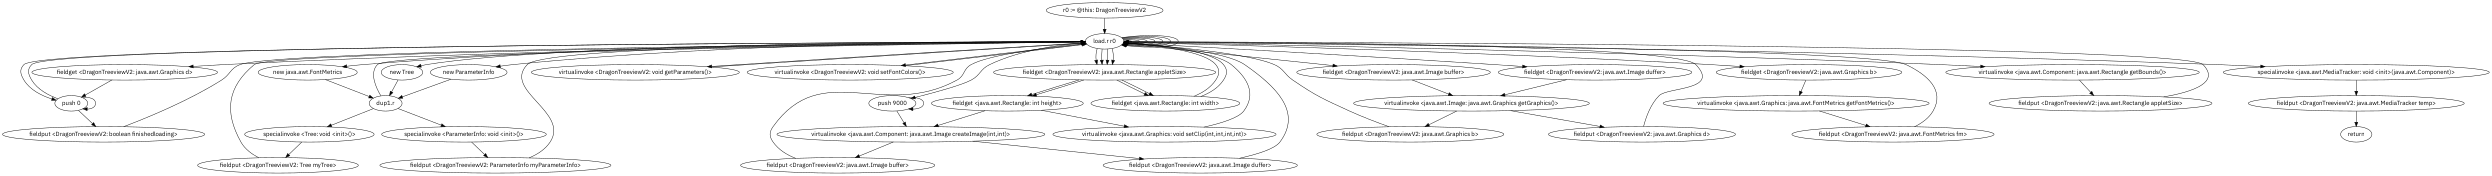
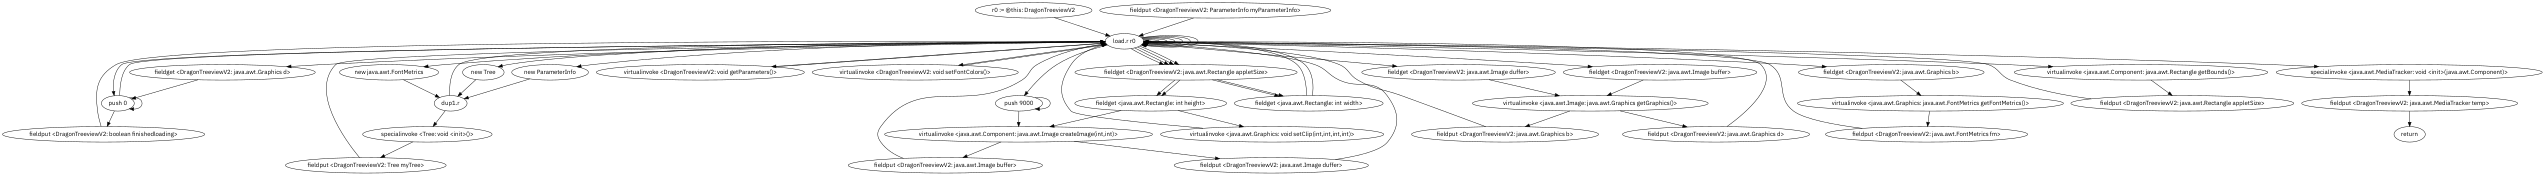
node "specialinvoke <ParameterInfo: void <init>()>": removed
